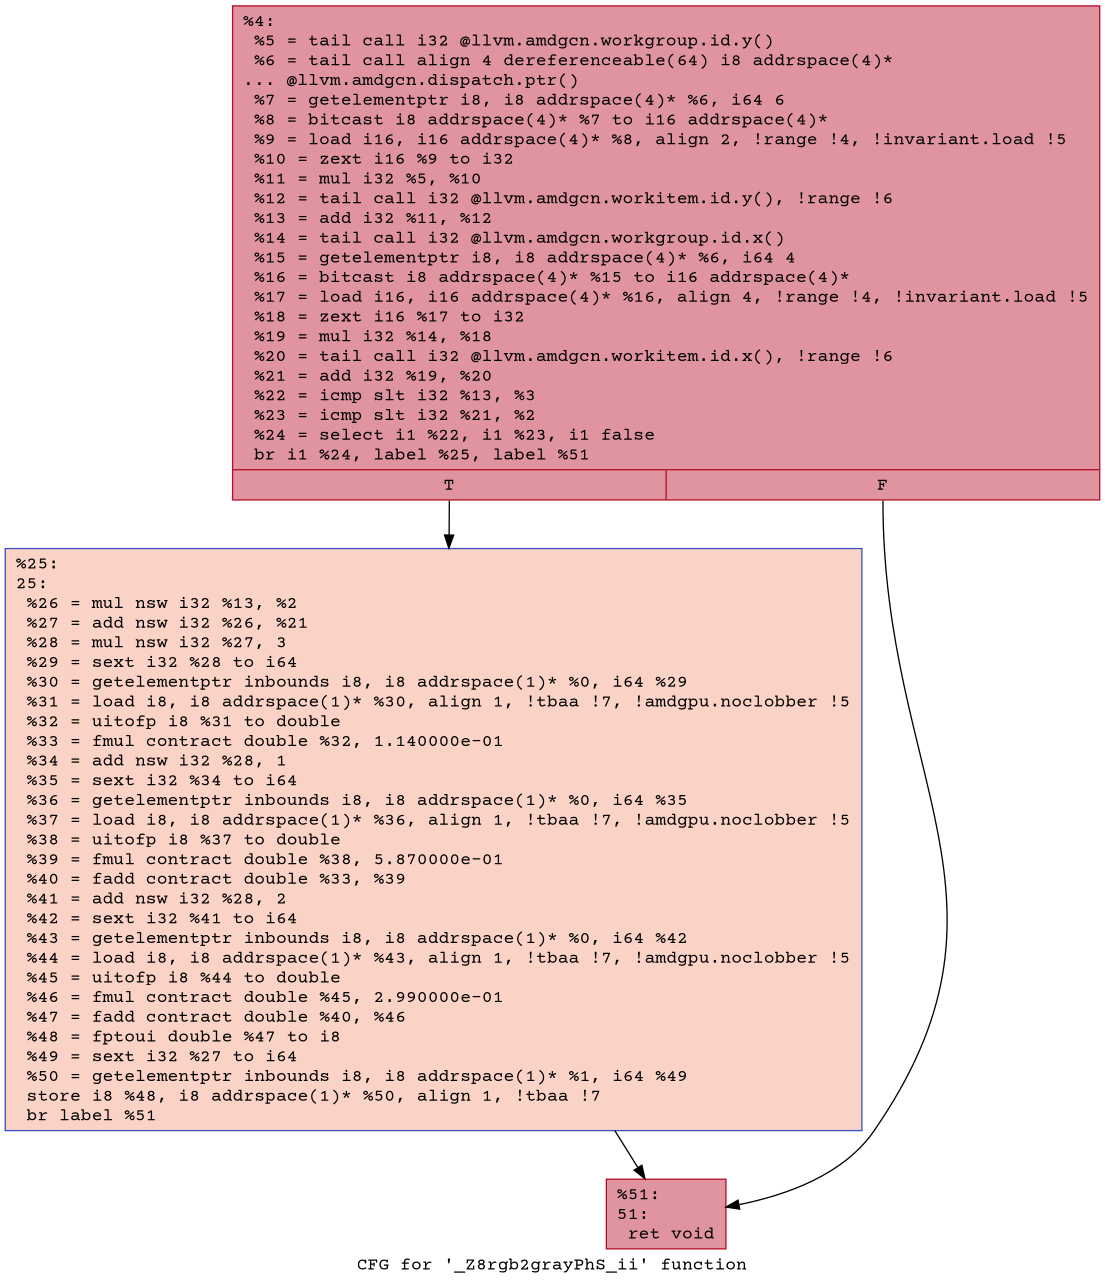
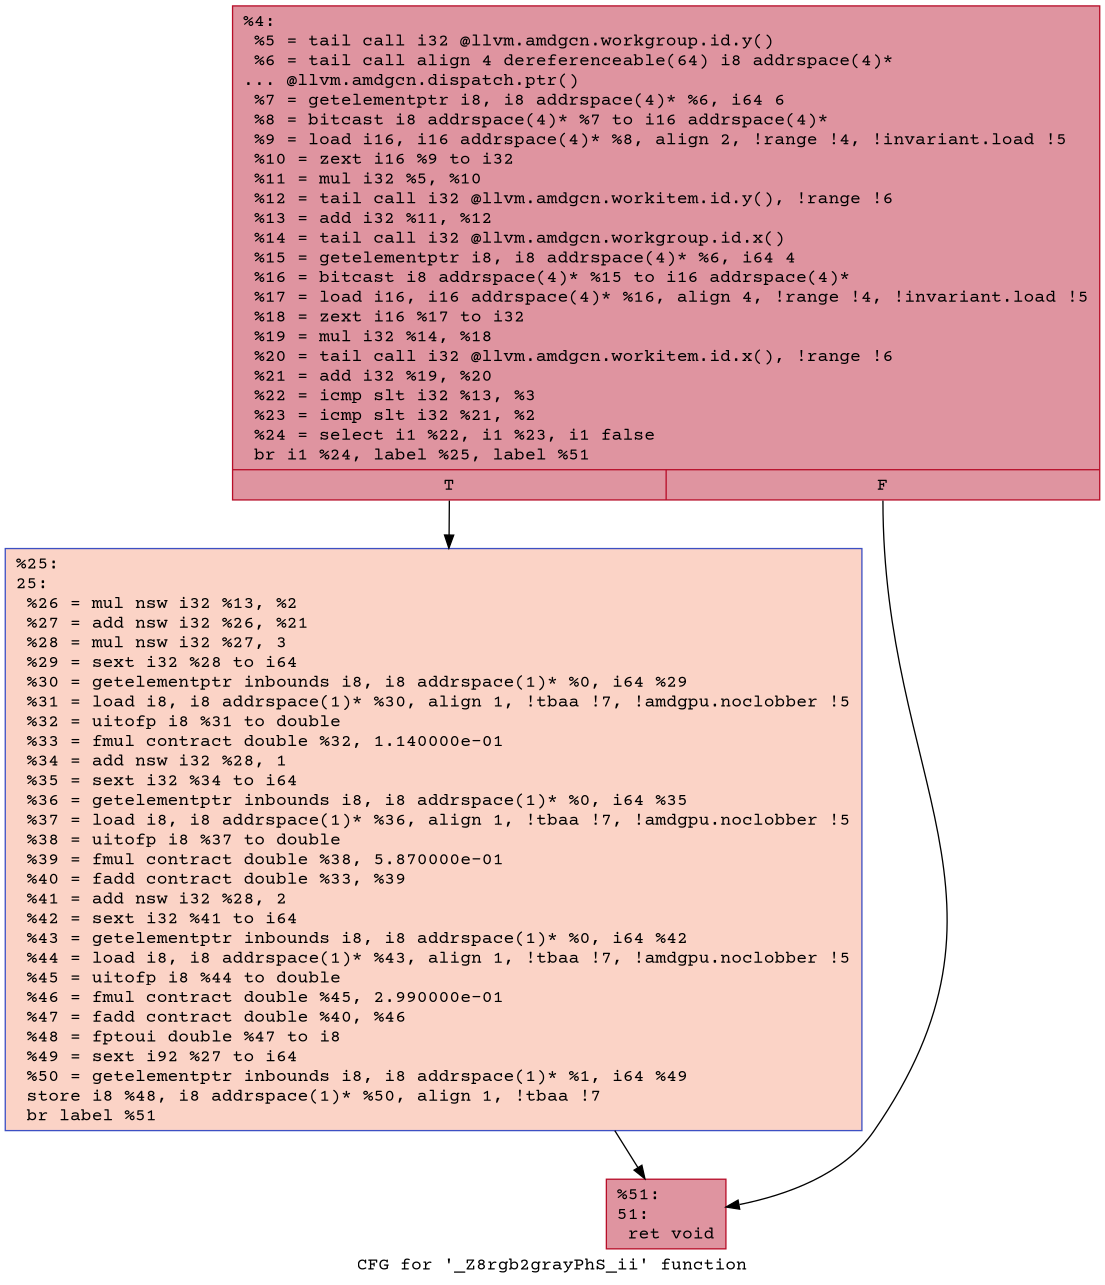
node "%25:": text "%49 = sext i32 %27 to i64" -> "%49 = sext i92 %27 to i64"
